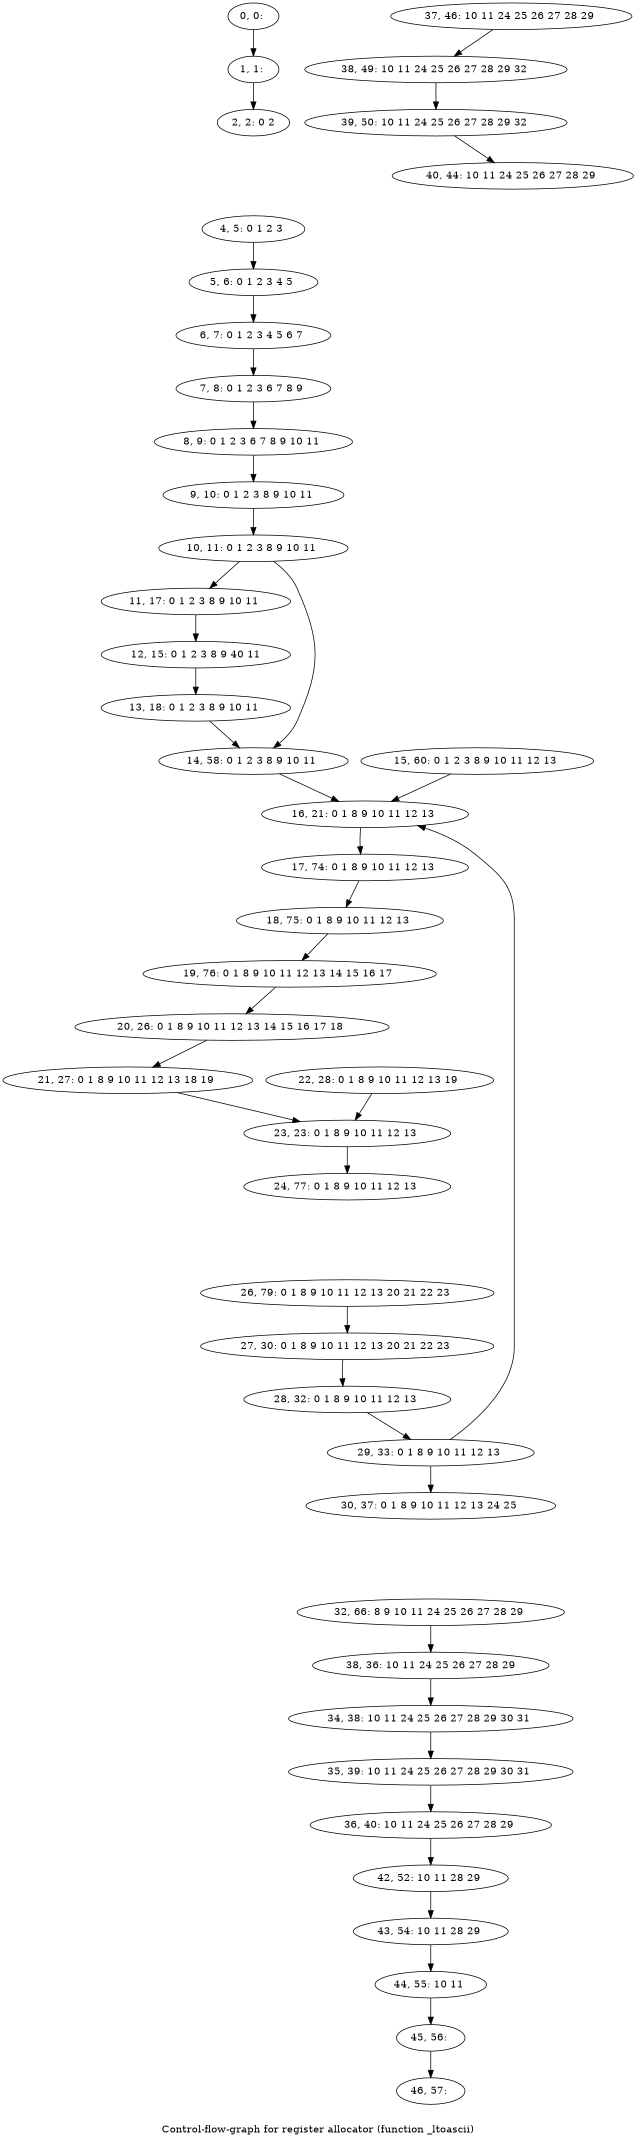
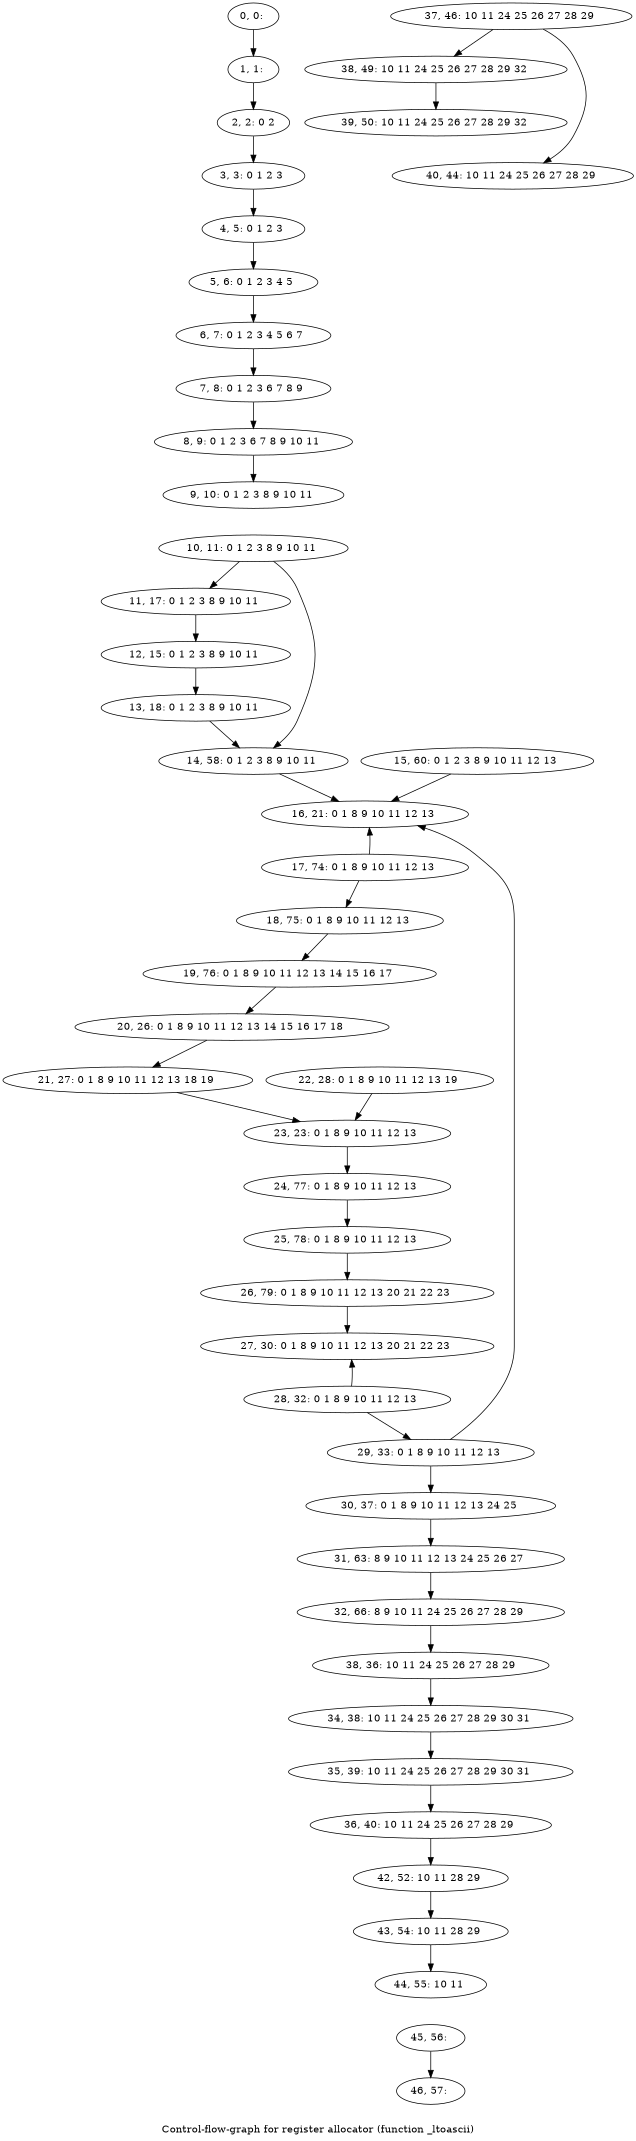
edge "39, 50: 10 11 24 25 26 27 28 29 32" -> "40, 44: 10 11 24 25 26 27 28 29": now "37, 46: 10 11 24 25 26 27 28 29" -> "40, 44: 10 11 24 25 26 27 28 29"
node "3, 3: 0 1 2 3": added
edge "9, 10: 0 1 2 3 8 9 10 11" -> "10, 11: 0 1 2 3 8 9 10 11": removed
node "12, 15: 0 1 2 3 8 9 40 11": label "12, 15: 0 1 2 3 8 9 40 11" -> "12, 15: 0 1 2 3 8 9 10 11"
edge "16, 21: 0 1 8 9 10 11 12 13" -> "17, 74: 0 1 8 9 10 11 12 13": reversed
node "25, 78: 0 1 8 9 10 11 12 13": added
edge "27, 30: 0 1 8 9 10 11 12 13 20 21 22 23" -> "28, 32: 0 1 8 9 10 11 12 13": reversed
node "31, 63: 8 9 10 11 12 13 24 25 26 27": added
edge "44, 55: 10 11" -> "45, 56:": removed
